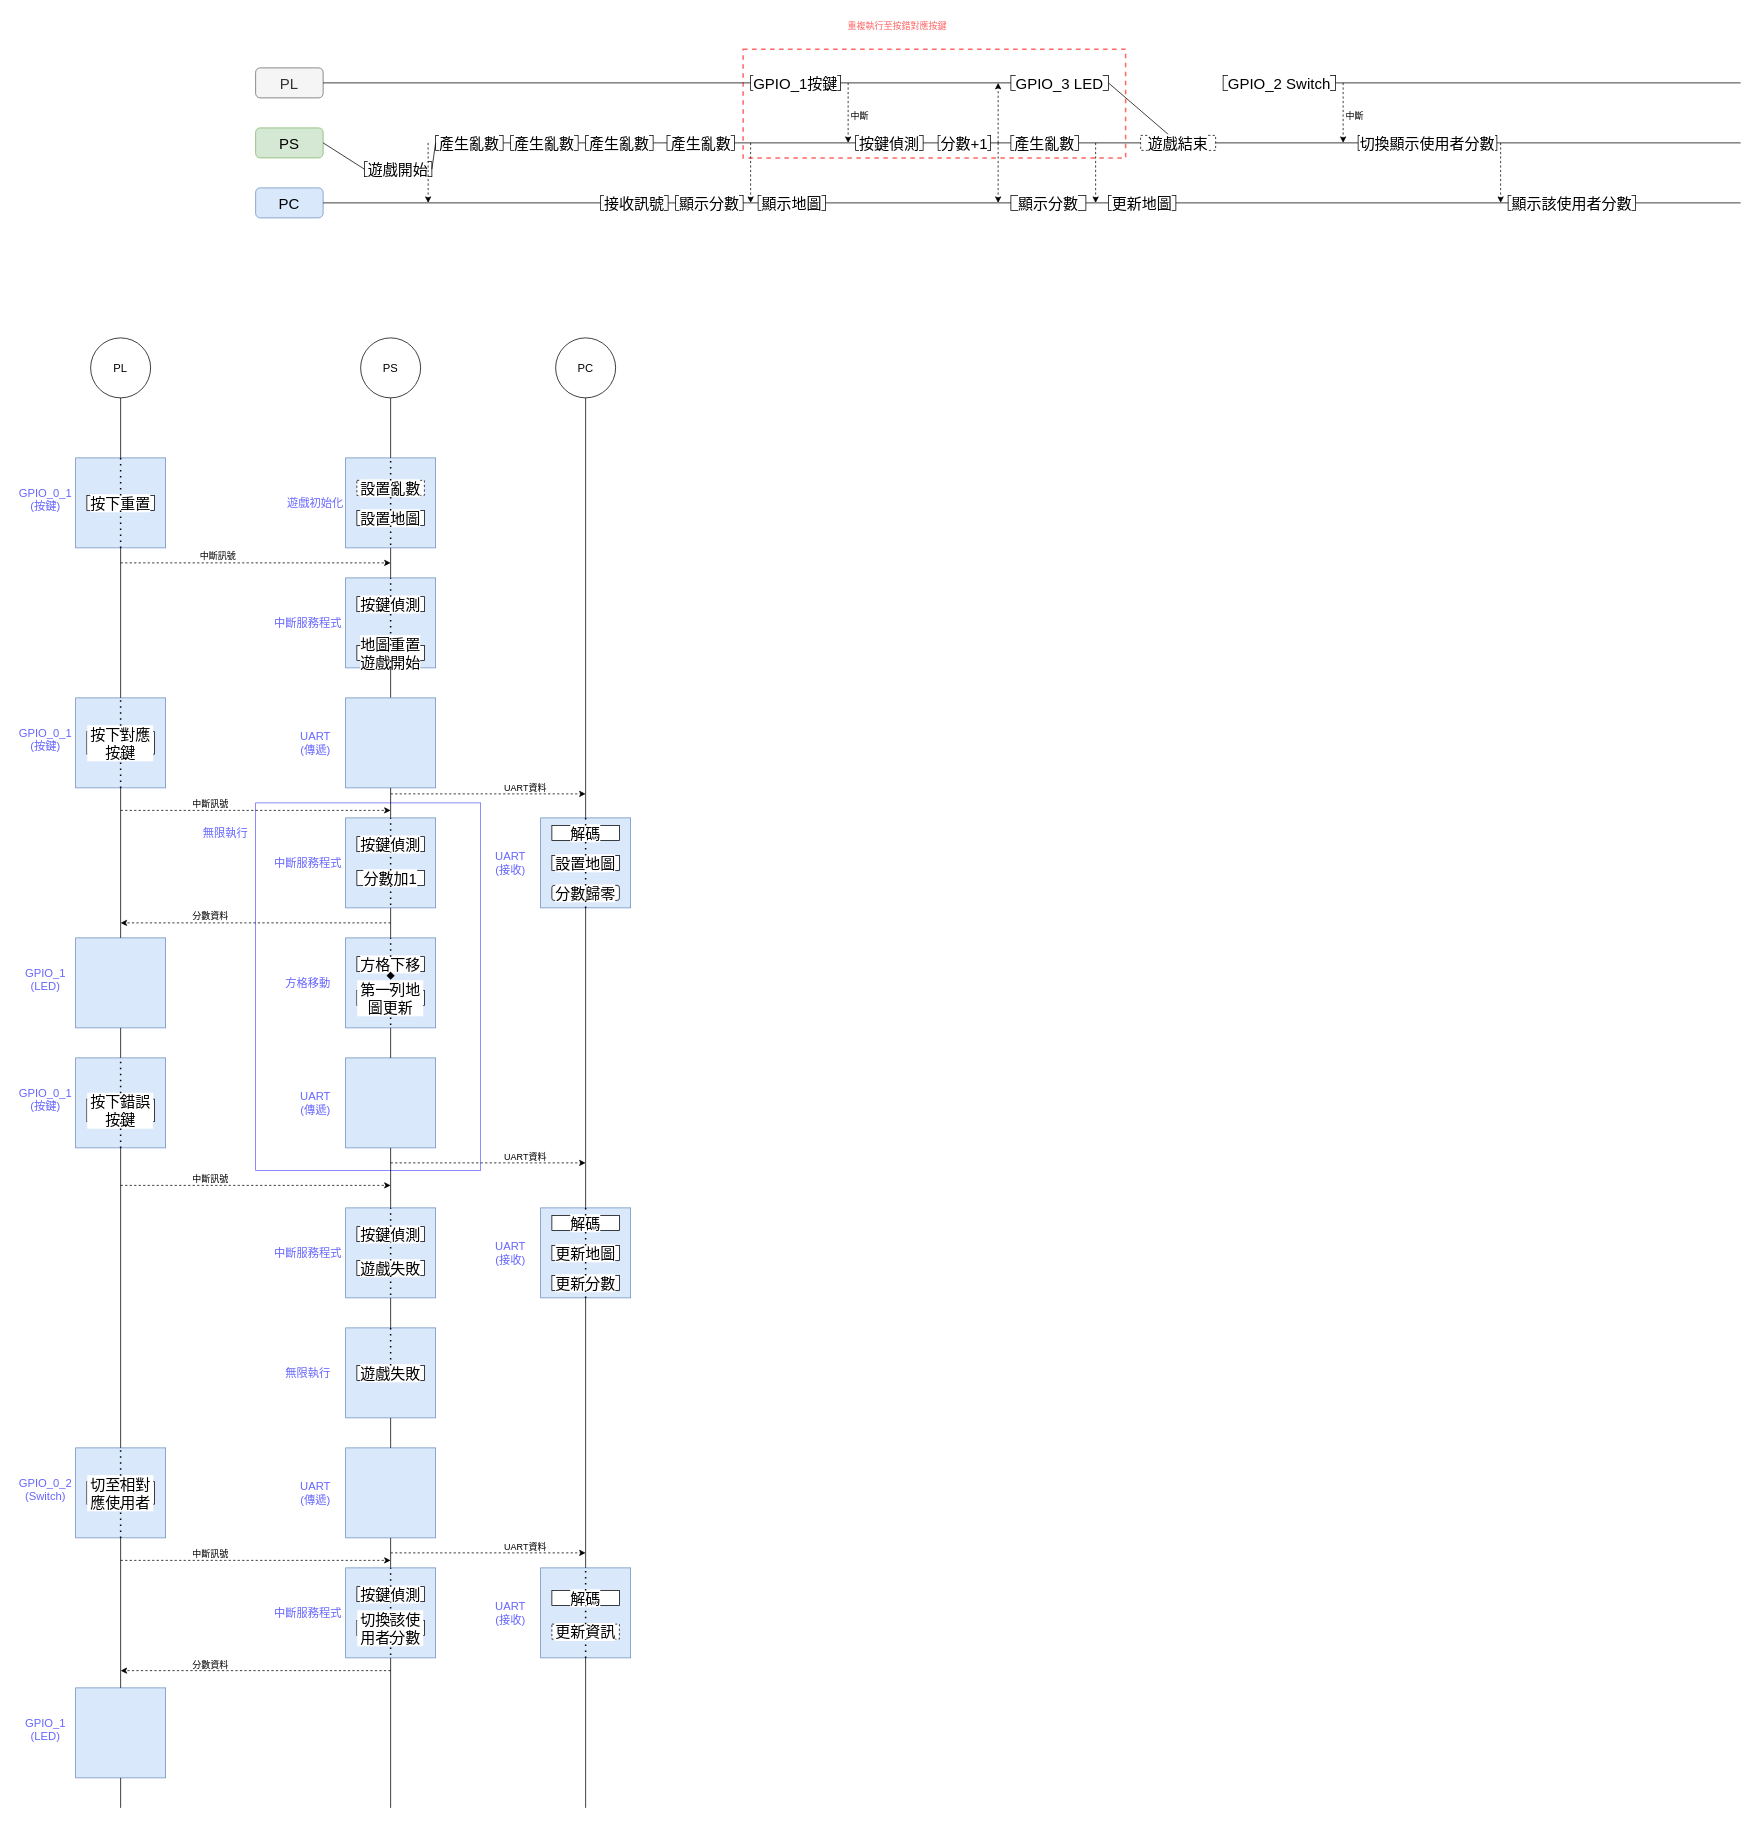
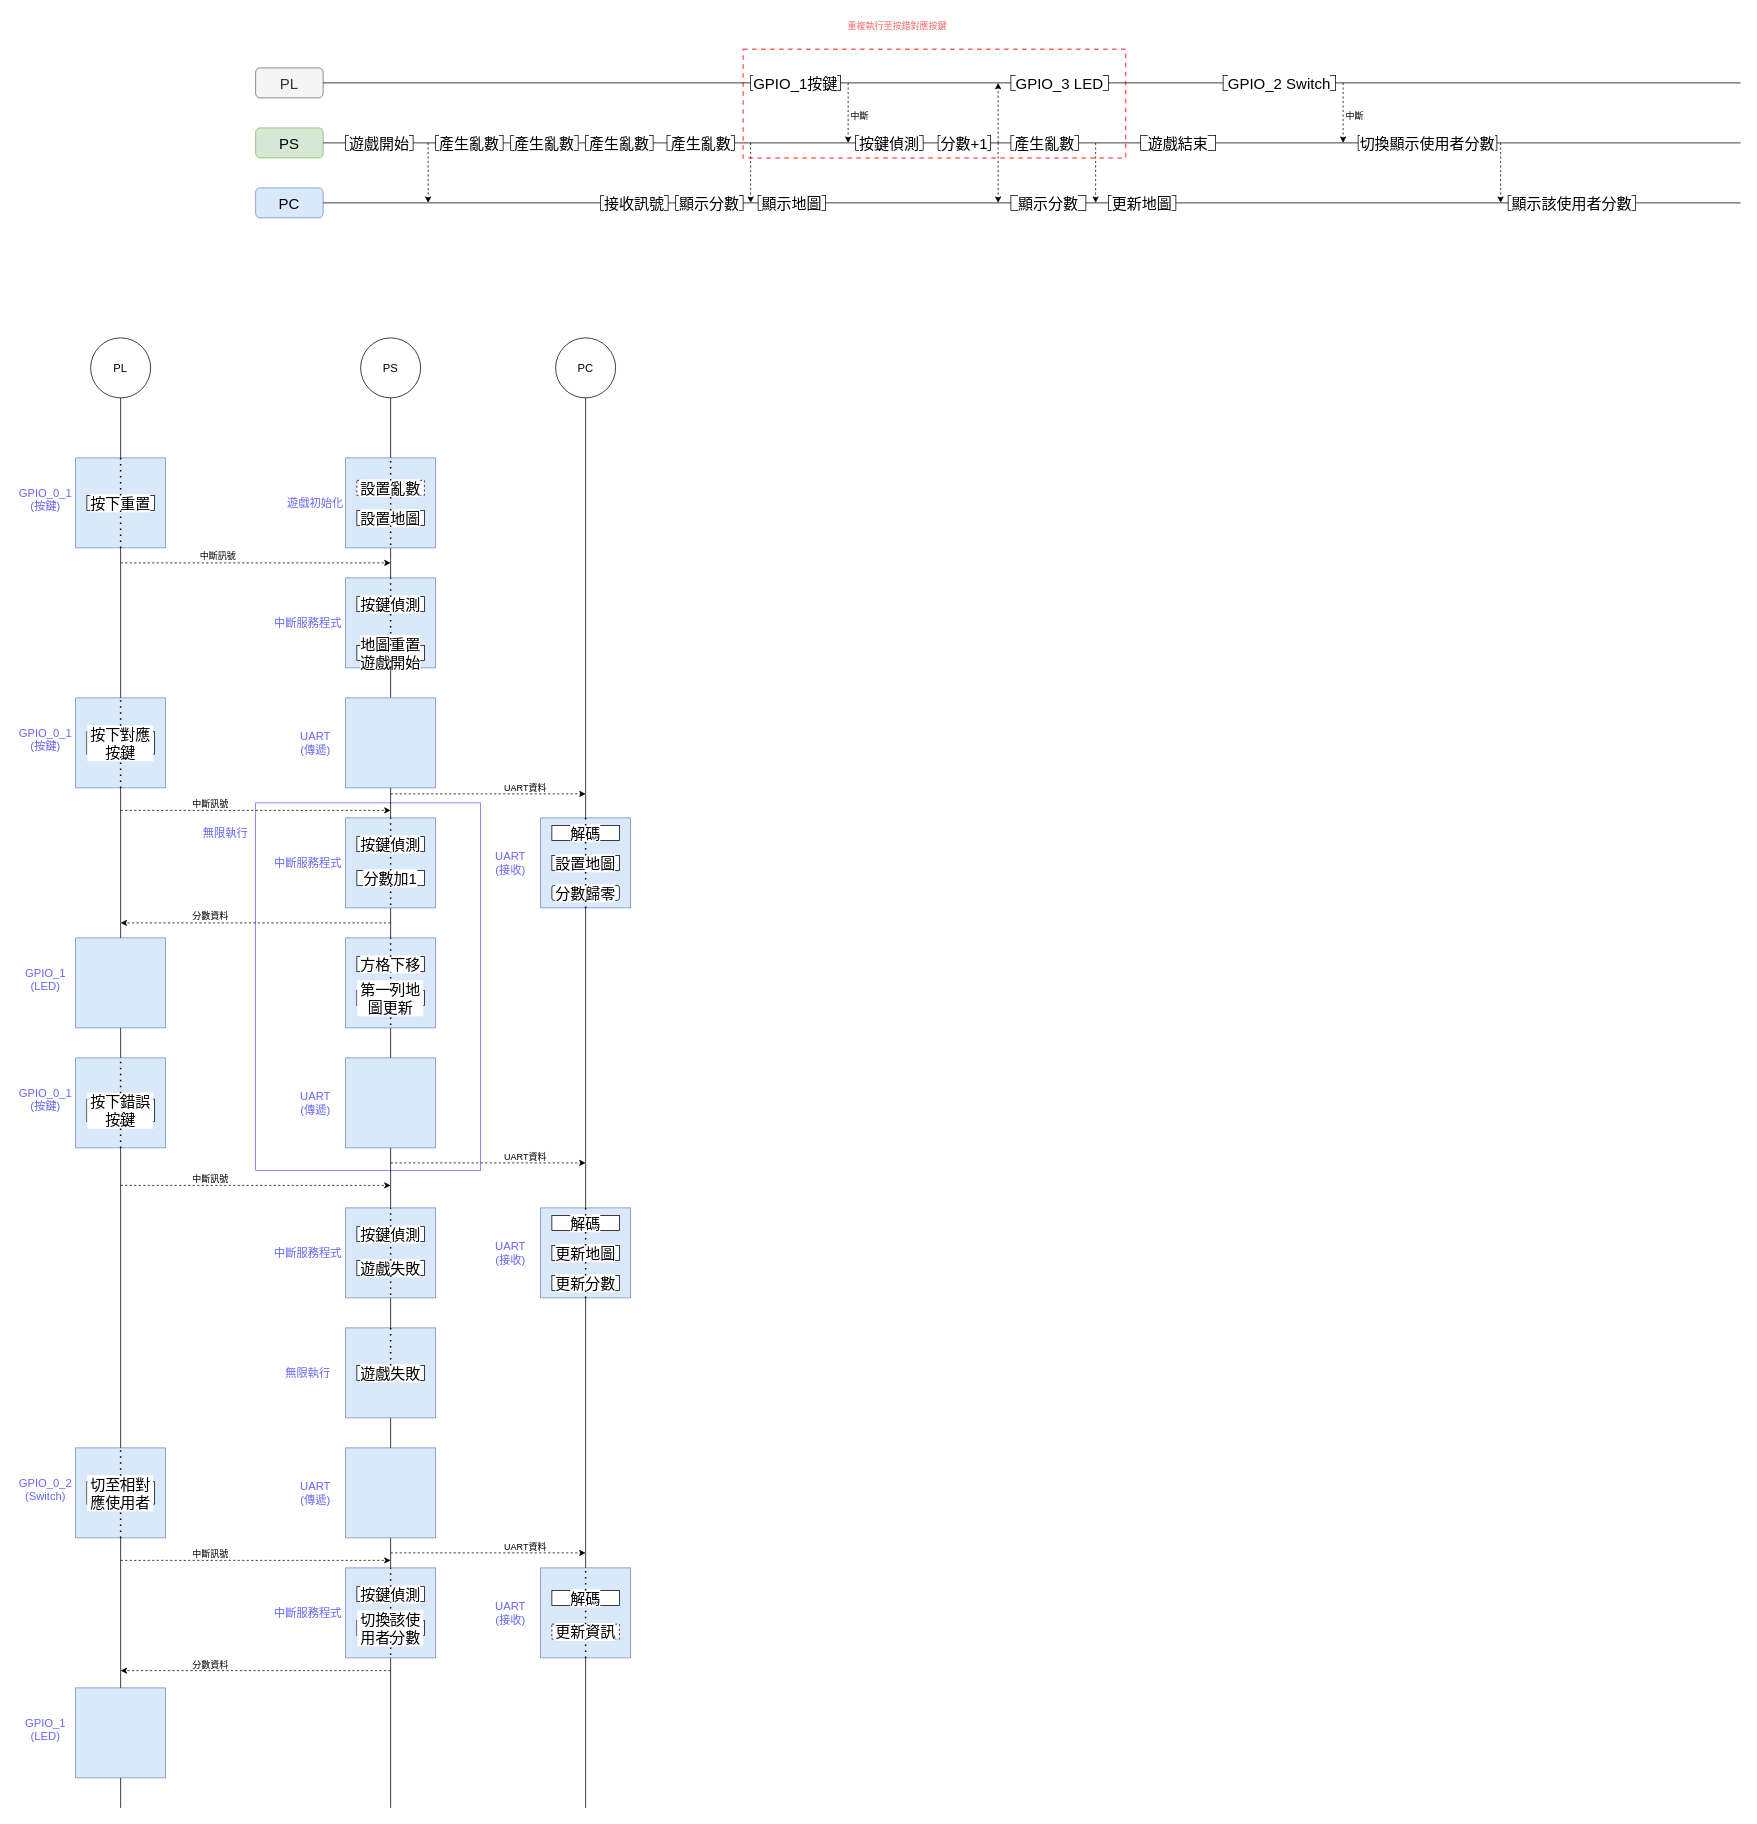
edge "GPIO_3 LED" -- "遊戲結束": now "GPIO_3 LED" -- "GPIO_2 Switch"
node "遊戲結束": style dashed -> solid
node "遊戲開始": moved (398, 169) -> (379, 143)
edge "第一列地圖更新" -> "方格下移": arrowhead diamond -> none
node "方格移動": removed
